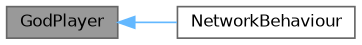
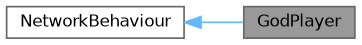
edge "NetworkBehaviour" -> "GodPlayer": reversed
